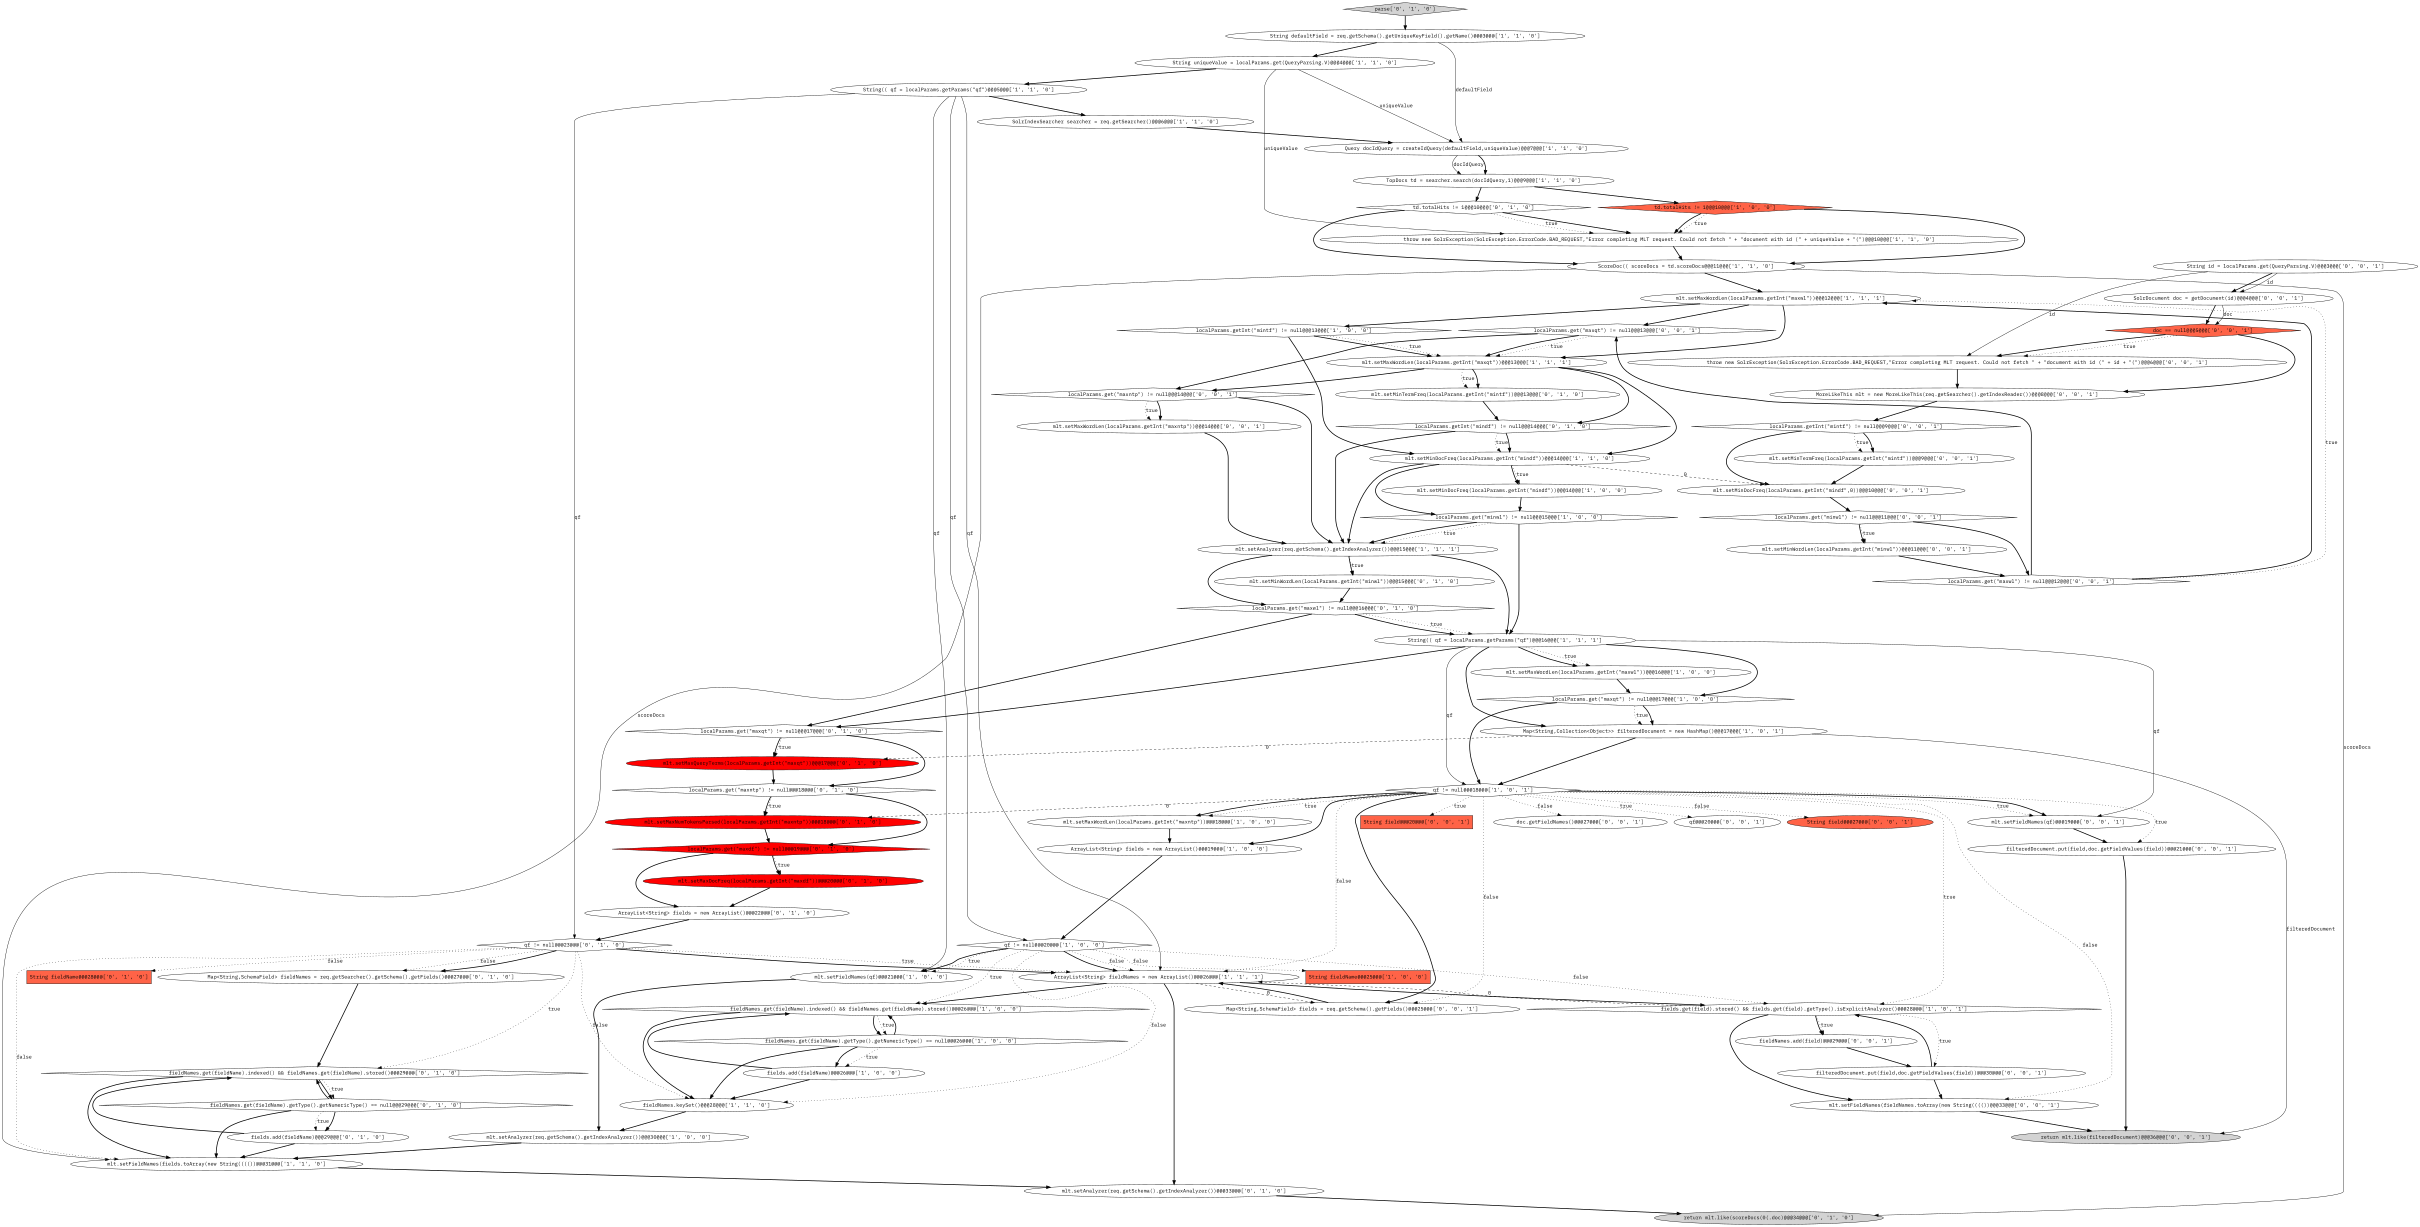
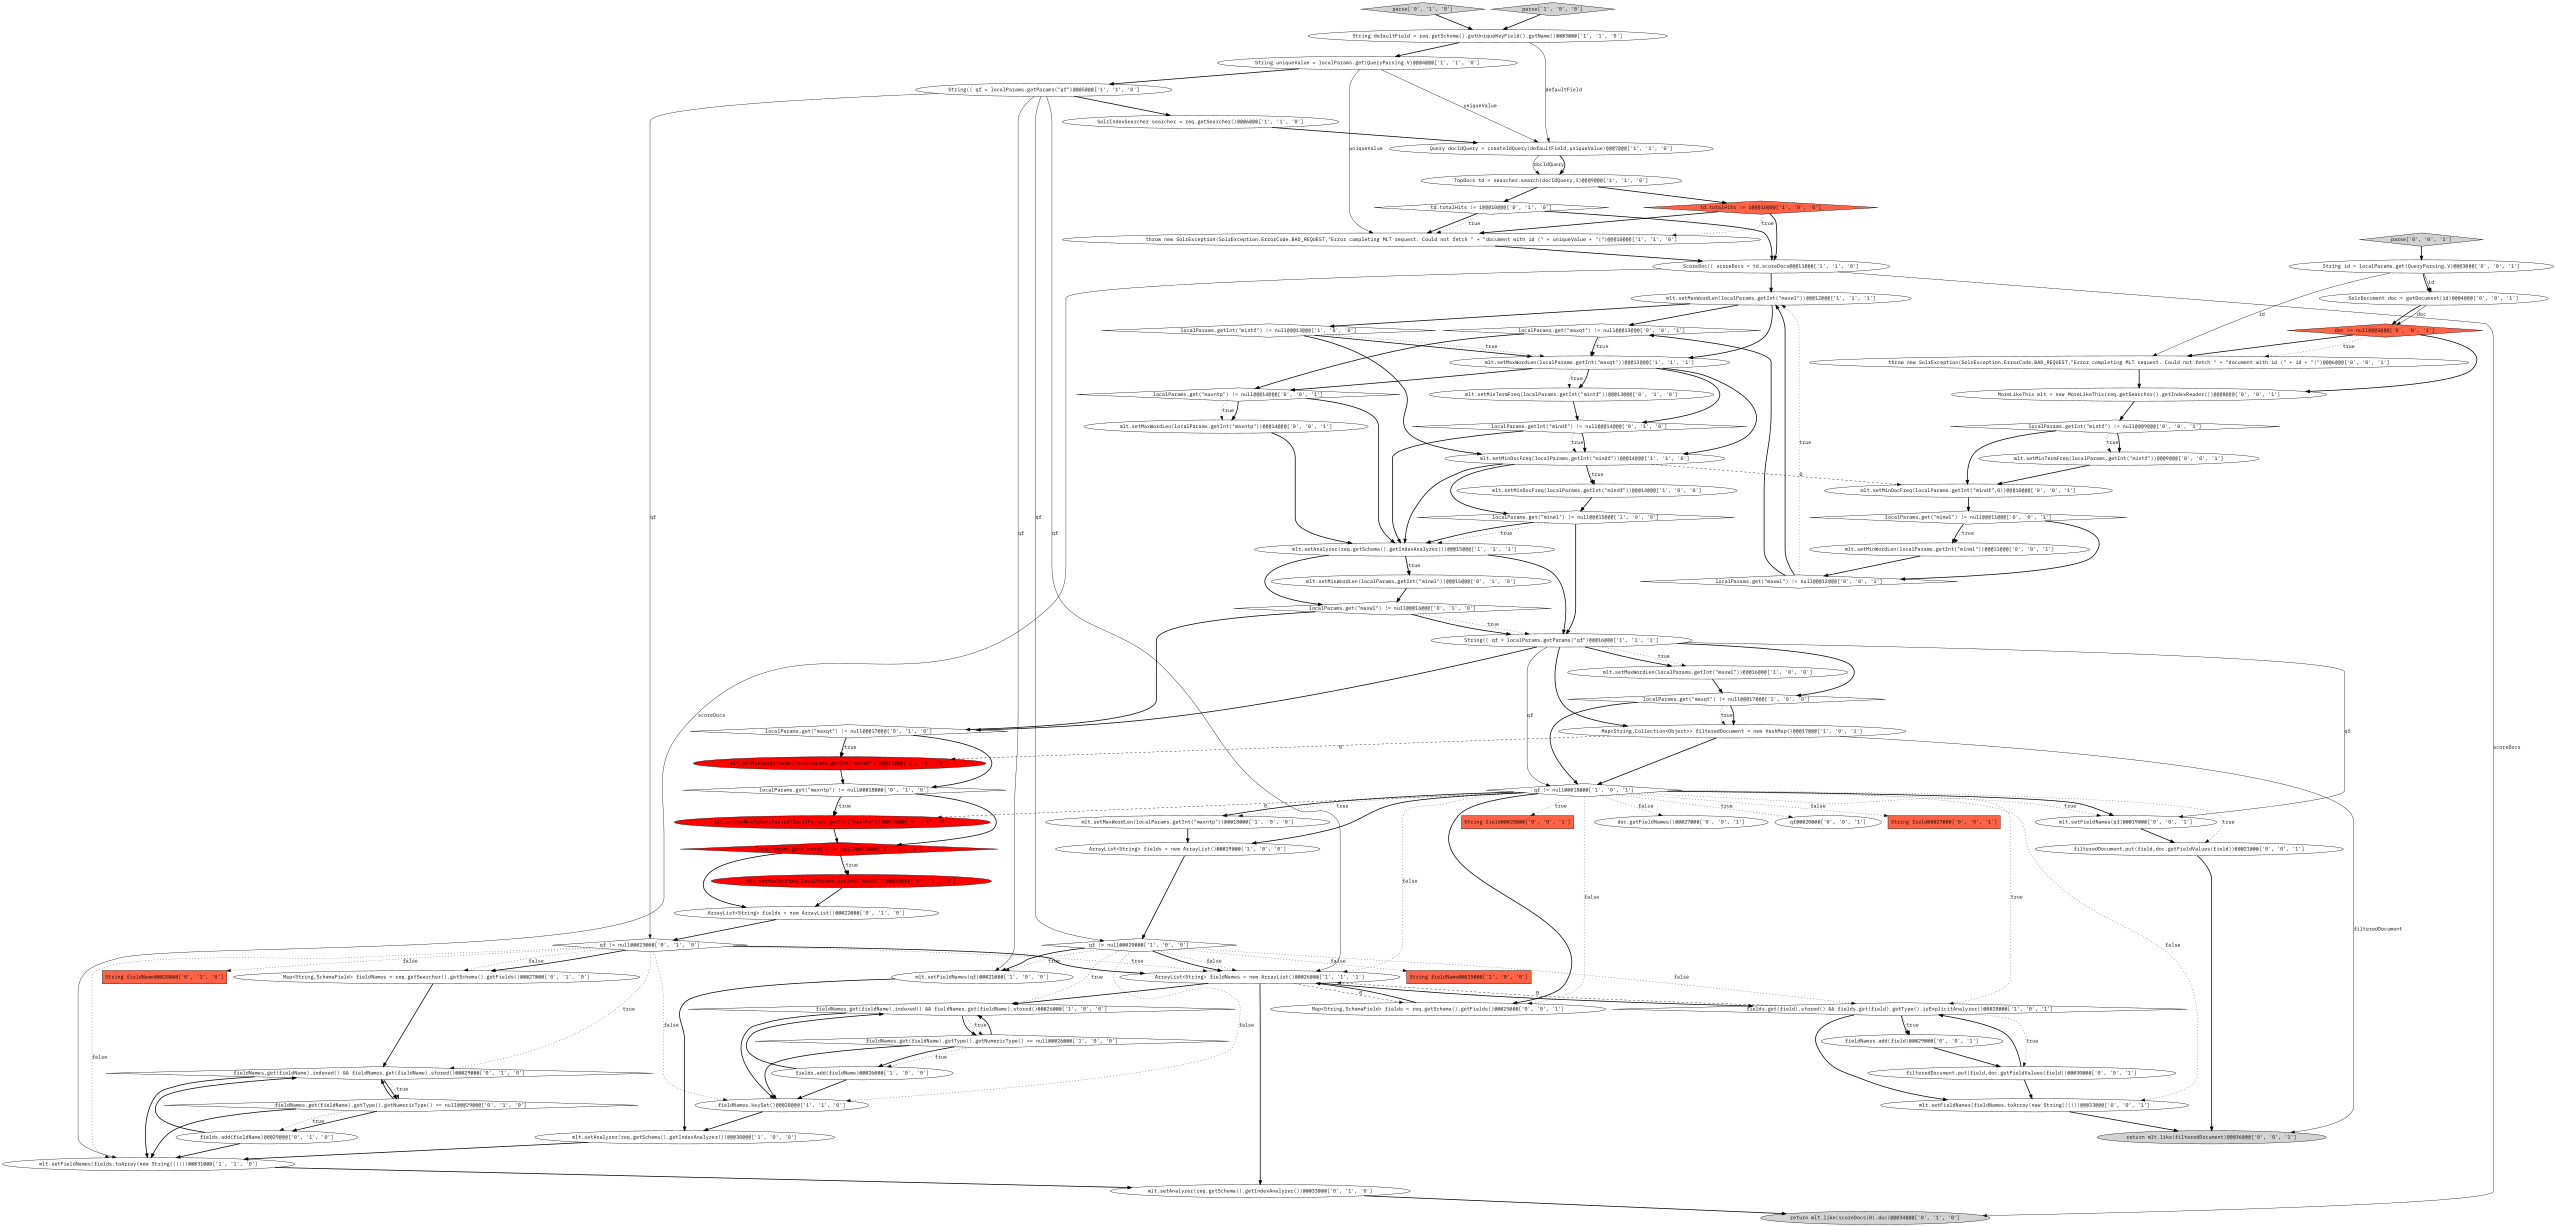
node "parse['1', '0', '0']": added
node "parse['0', '0', '1']": added
node "String field@@@27@@@['0', '0', '1']": shape ellipse -> box
